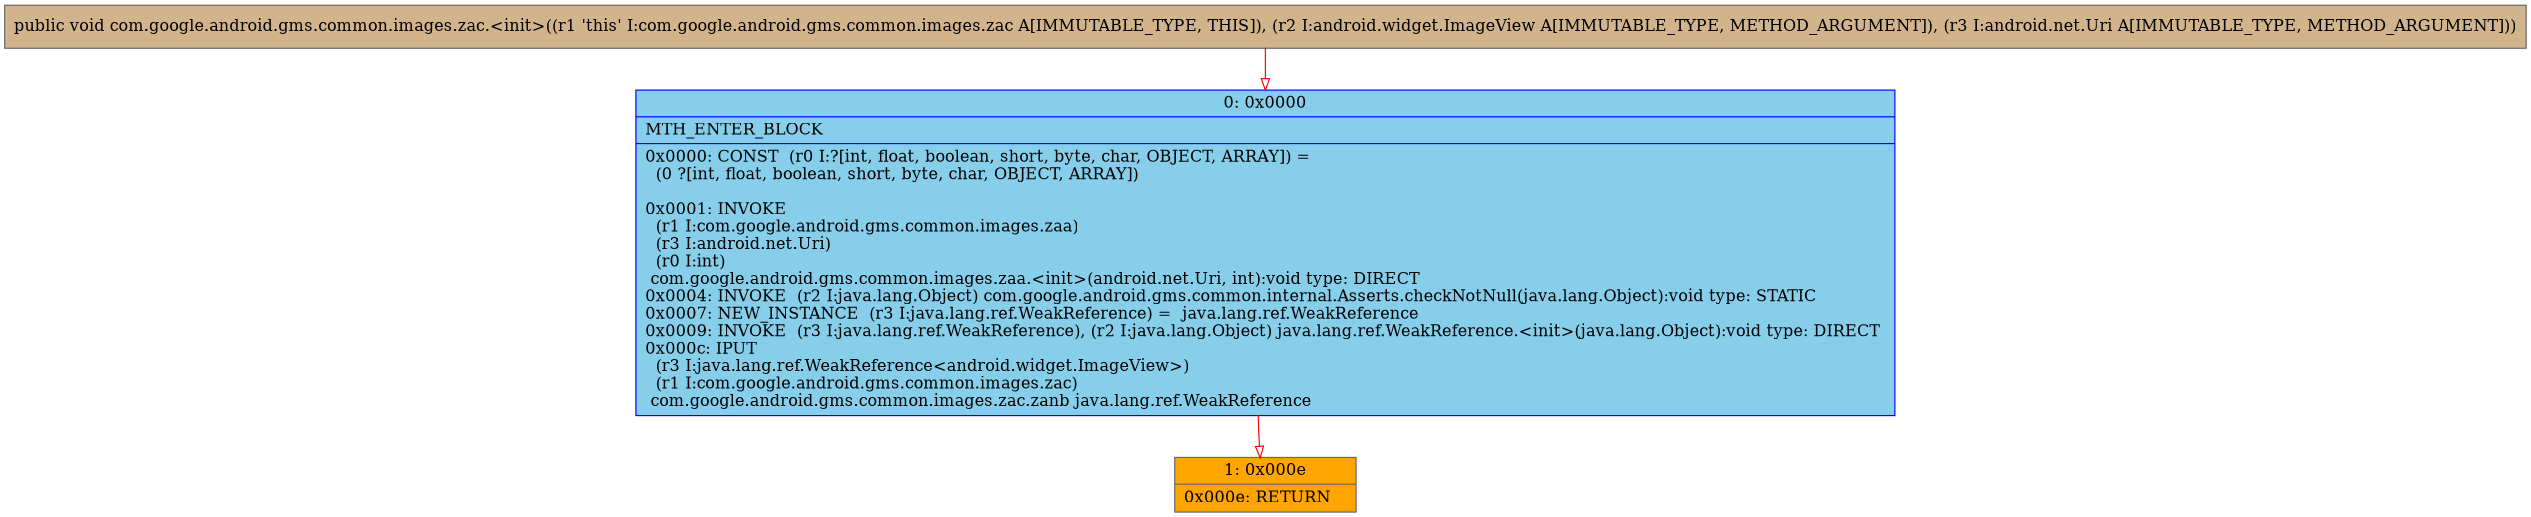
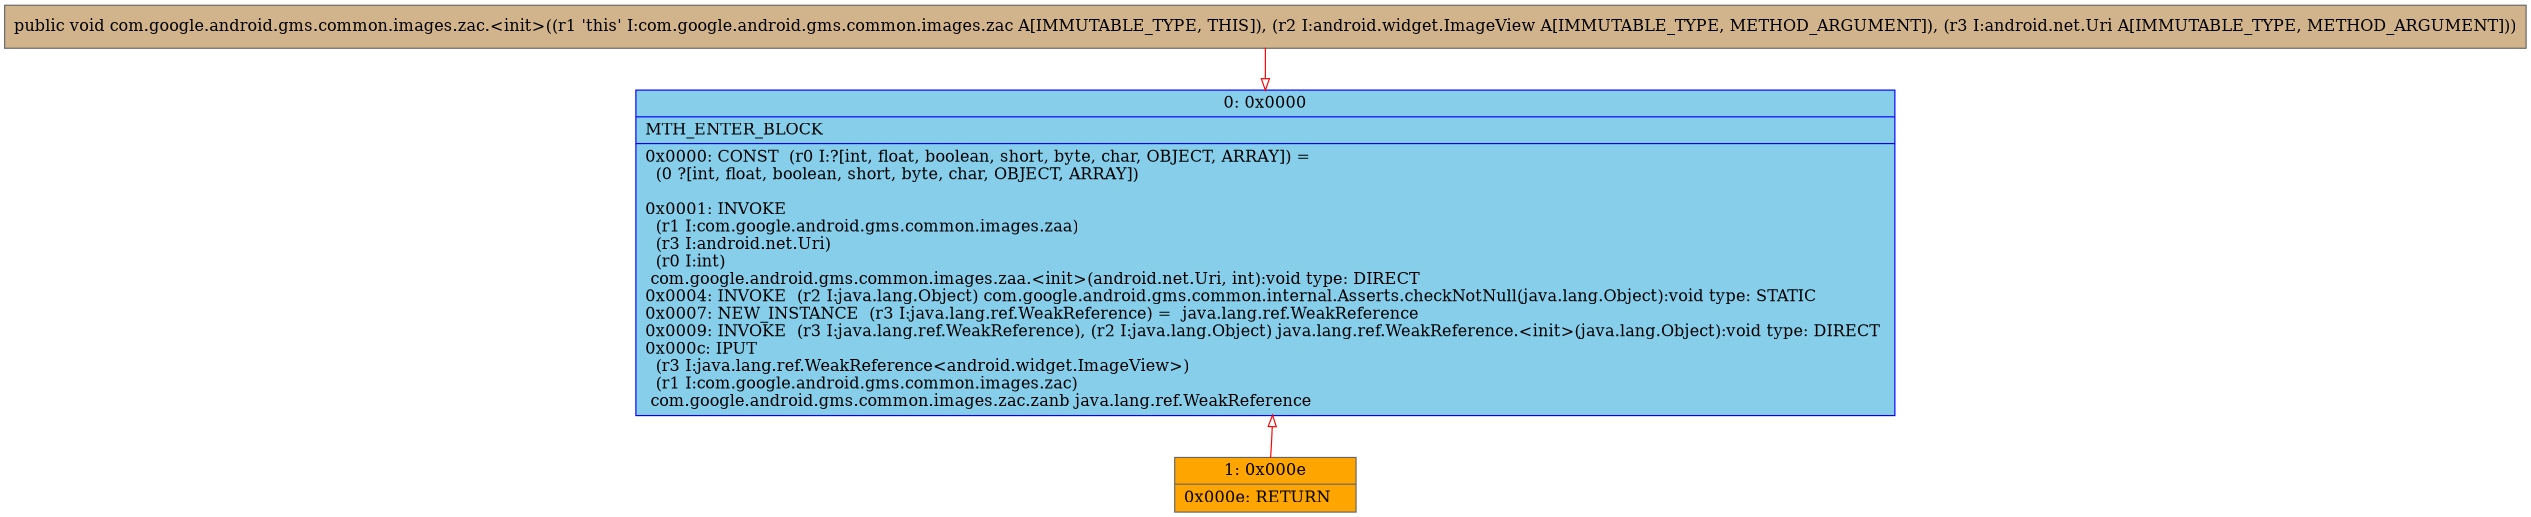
edge "0: 0x0000" -> "1: 0x000e": reversed
